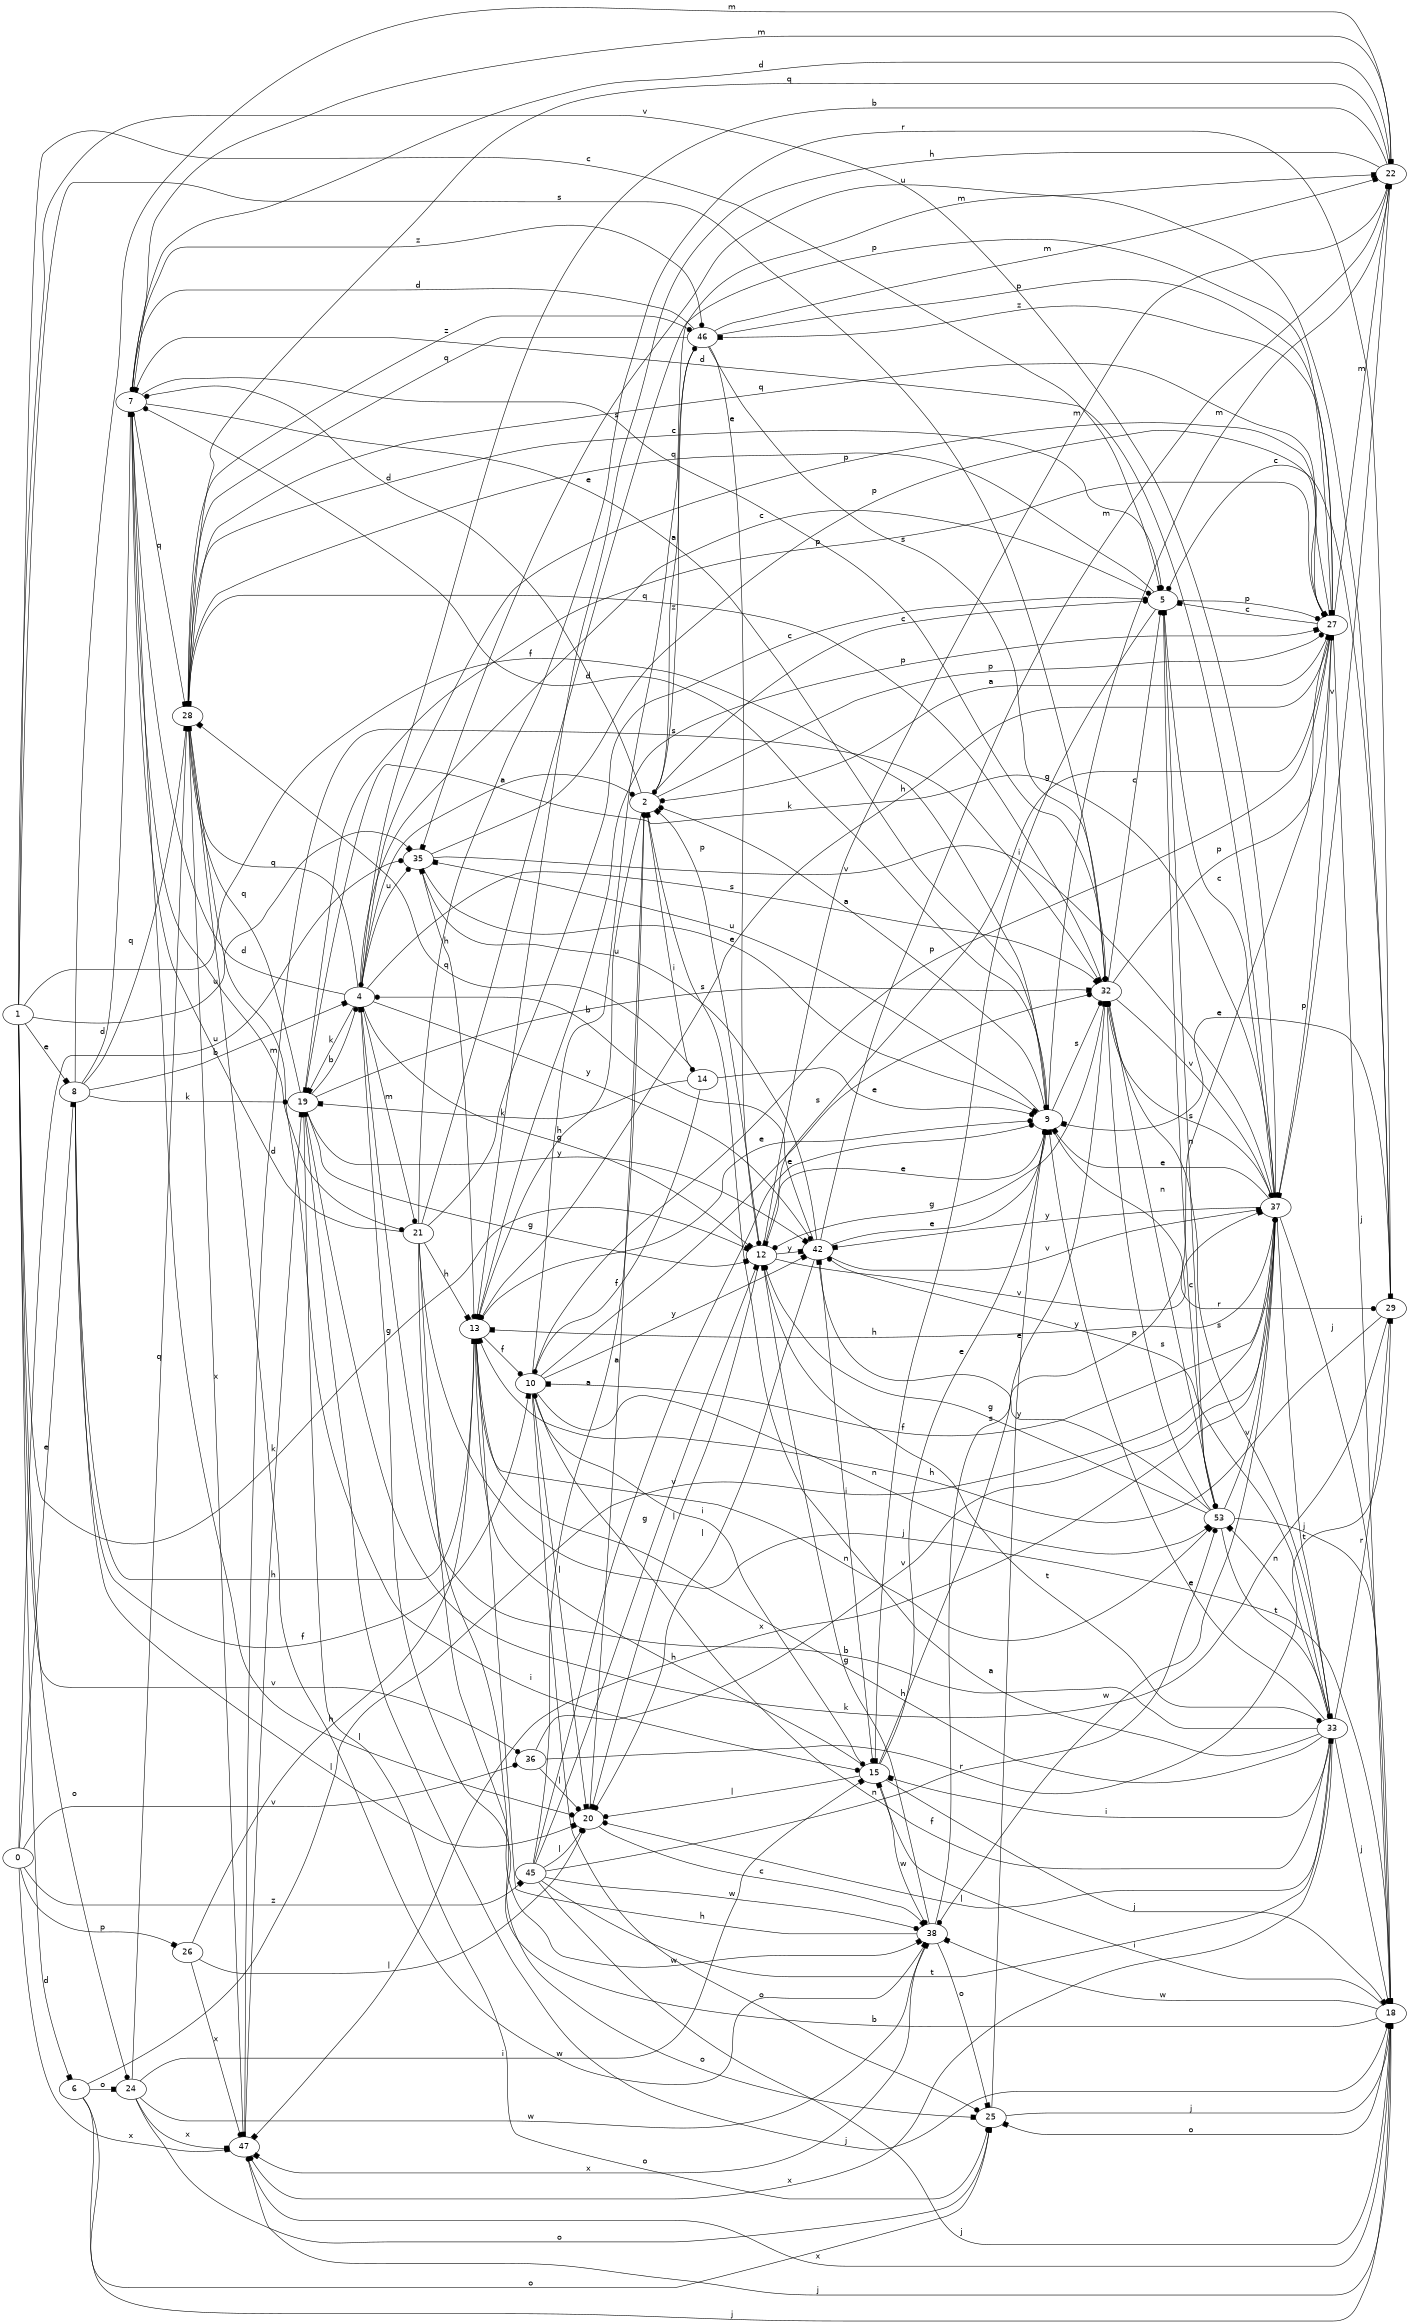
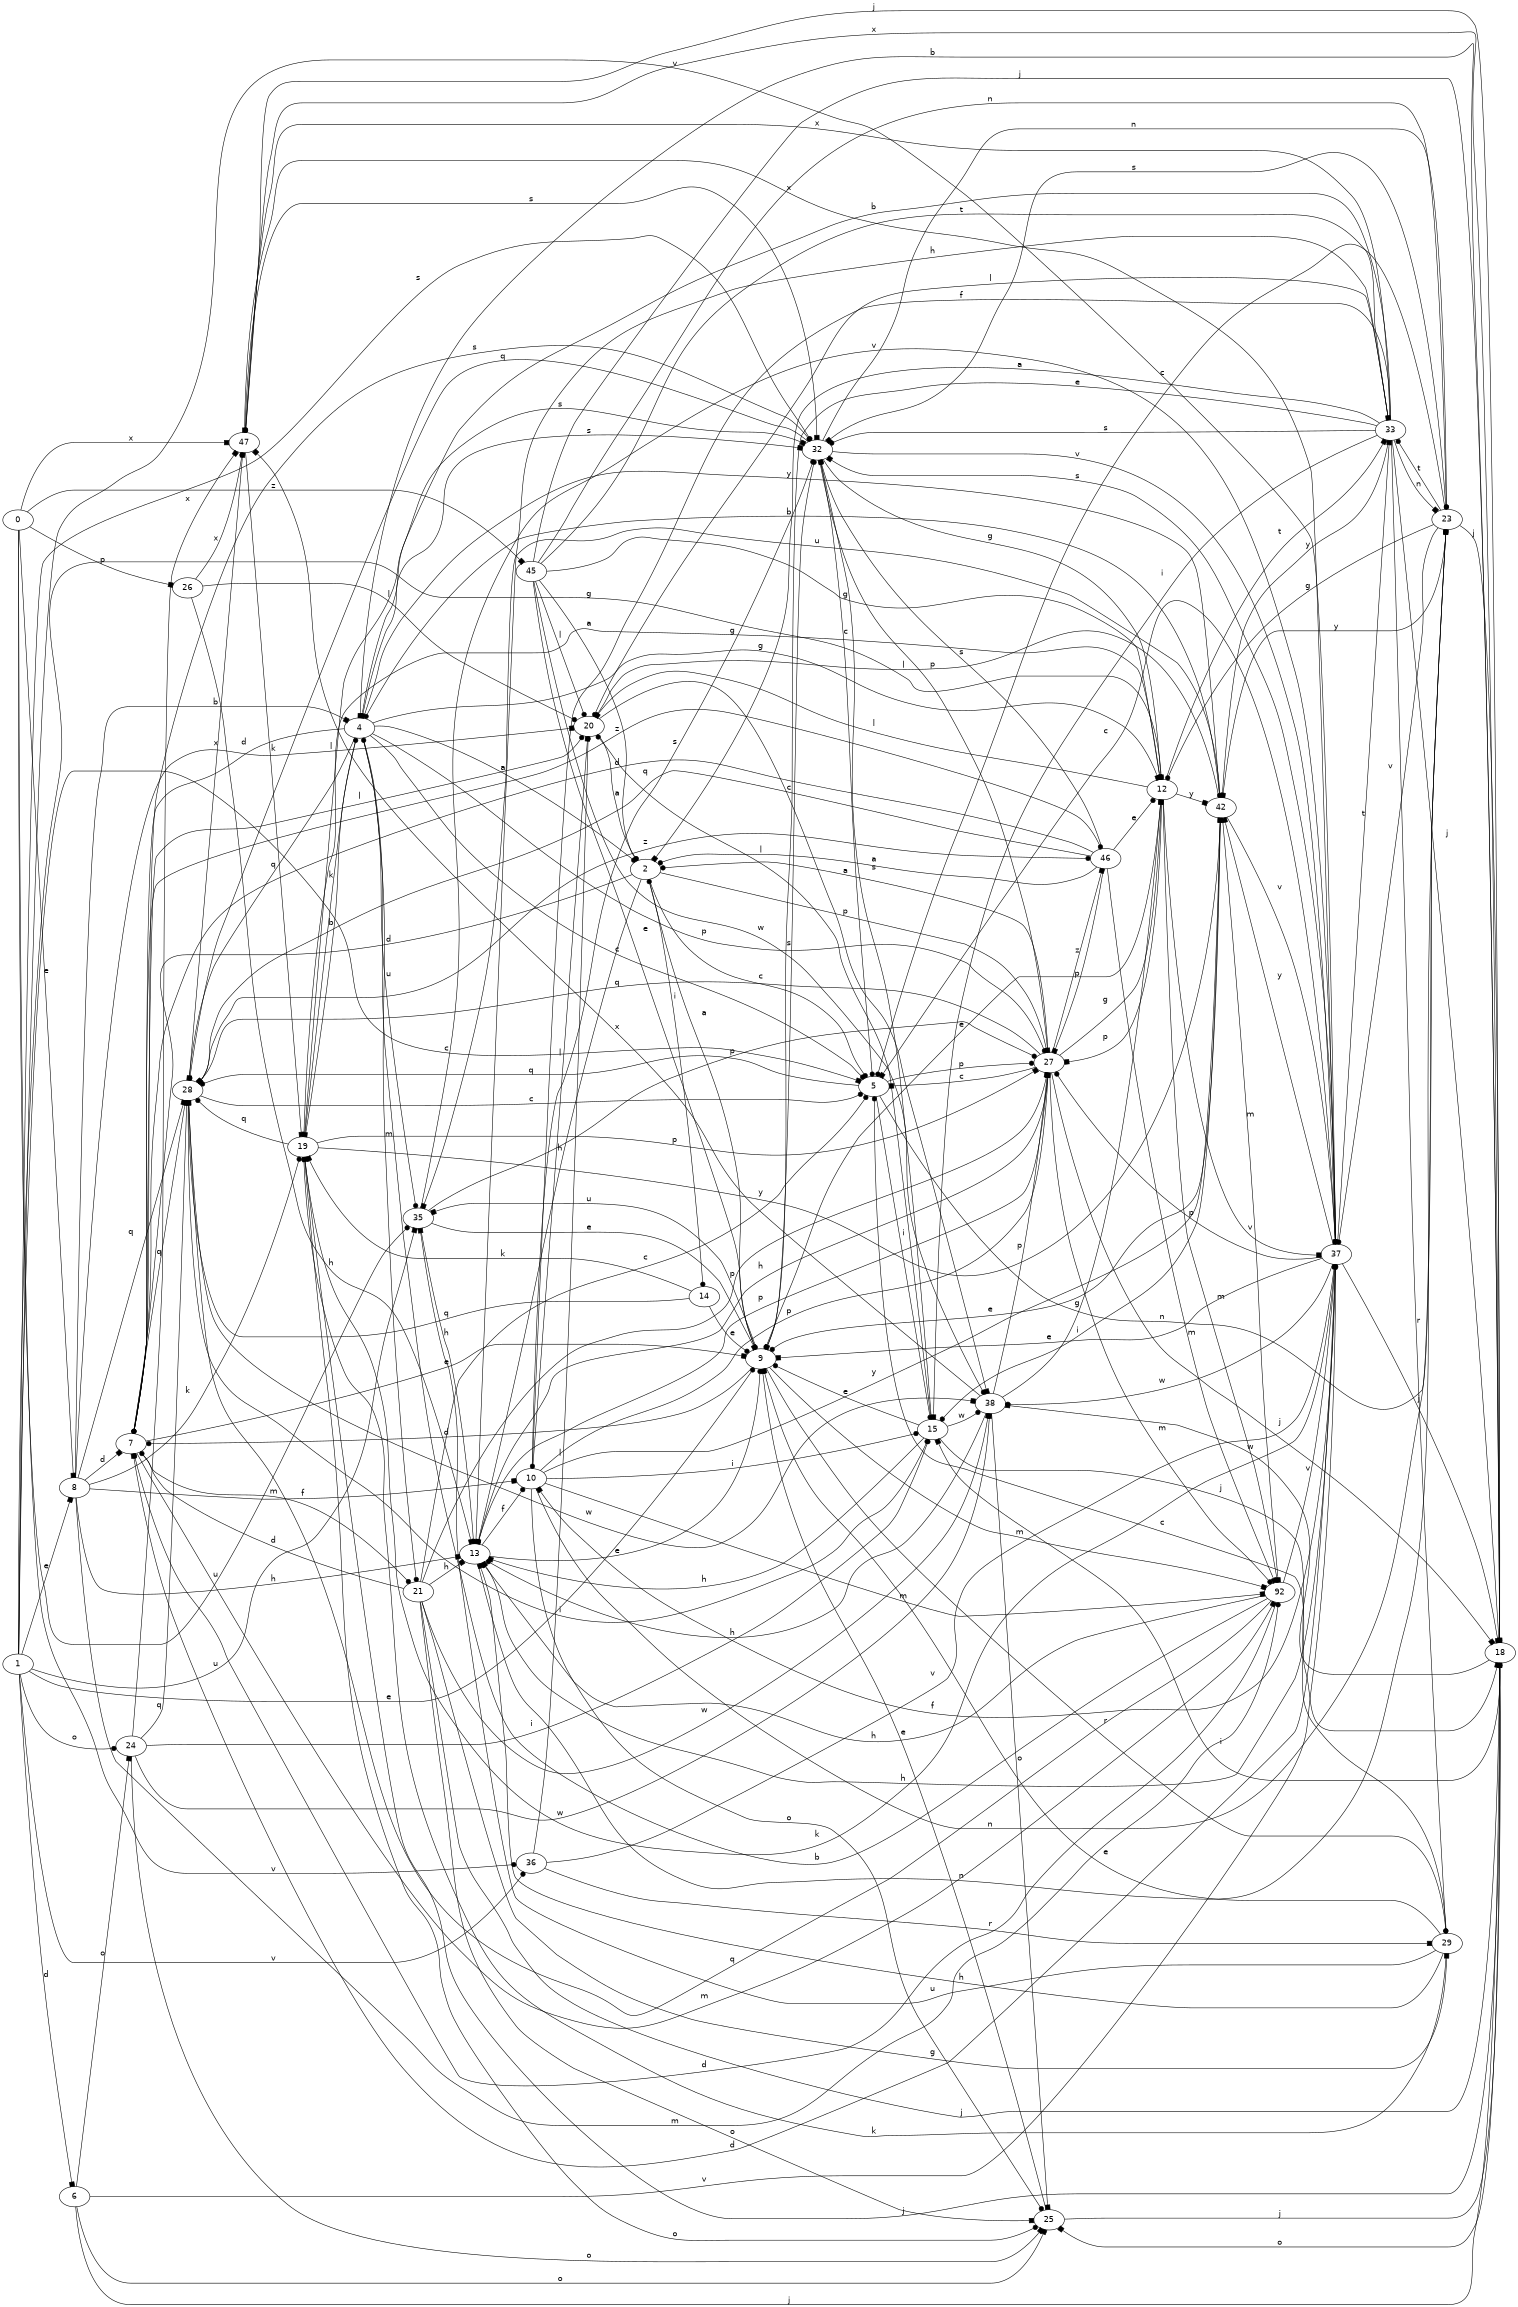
edge "21" -> "29": label "r" -> "g"
node "22": label "22" -> "92"
edge "2" -> "46": removed, label "z"
edge "1" -> "9": label "f" -> "e"
edge "12" -> "2": now "12" -> "27"
edge "5" -> "15": arrowhead box -> dot
edge "14" -> "10": removed, label "f"
node "53": label "53" -> "23"
edge "12" -> "33": arrowhead dot -> box
edge "24" -> "15": arrowhead box -> dot
